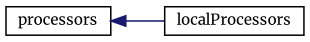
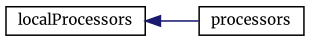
edge "localProcessors" -> "processors": reversed
